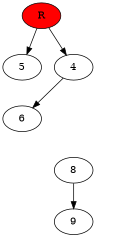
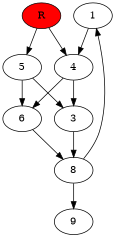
node "1": added
edge "5" -> "6": added
node "3": added
edge "6" -> "8": added
